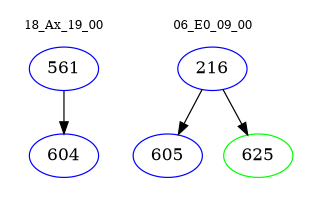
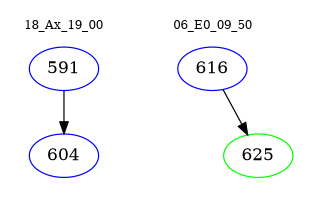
cluster "06_E0_09_00": label "06_E0_09_00" -> "06_E0_09_50"
node "561": label "561" -> "591"
node "216": label "216" -> "616"
node "605": removed
